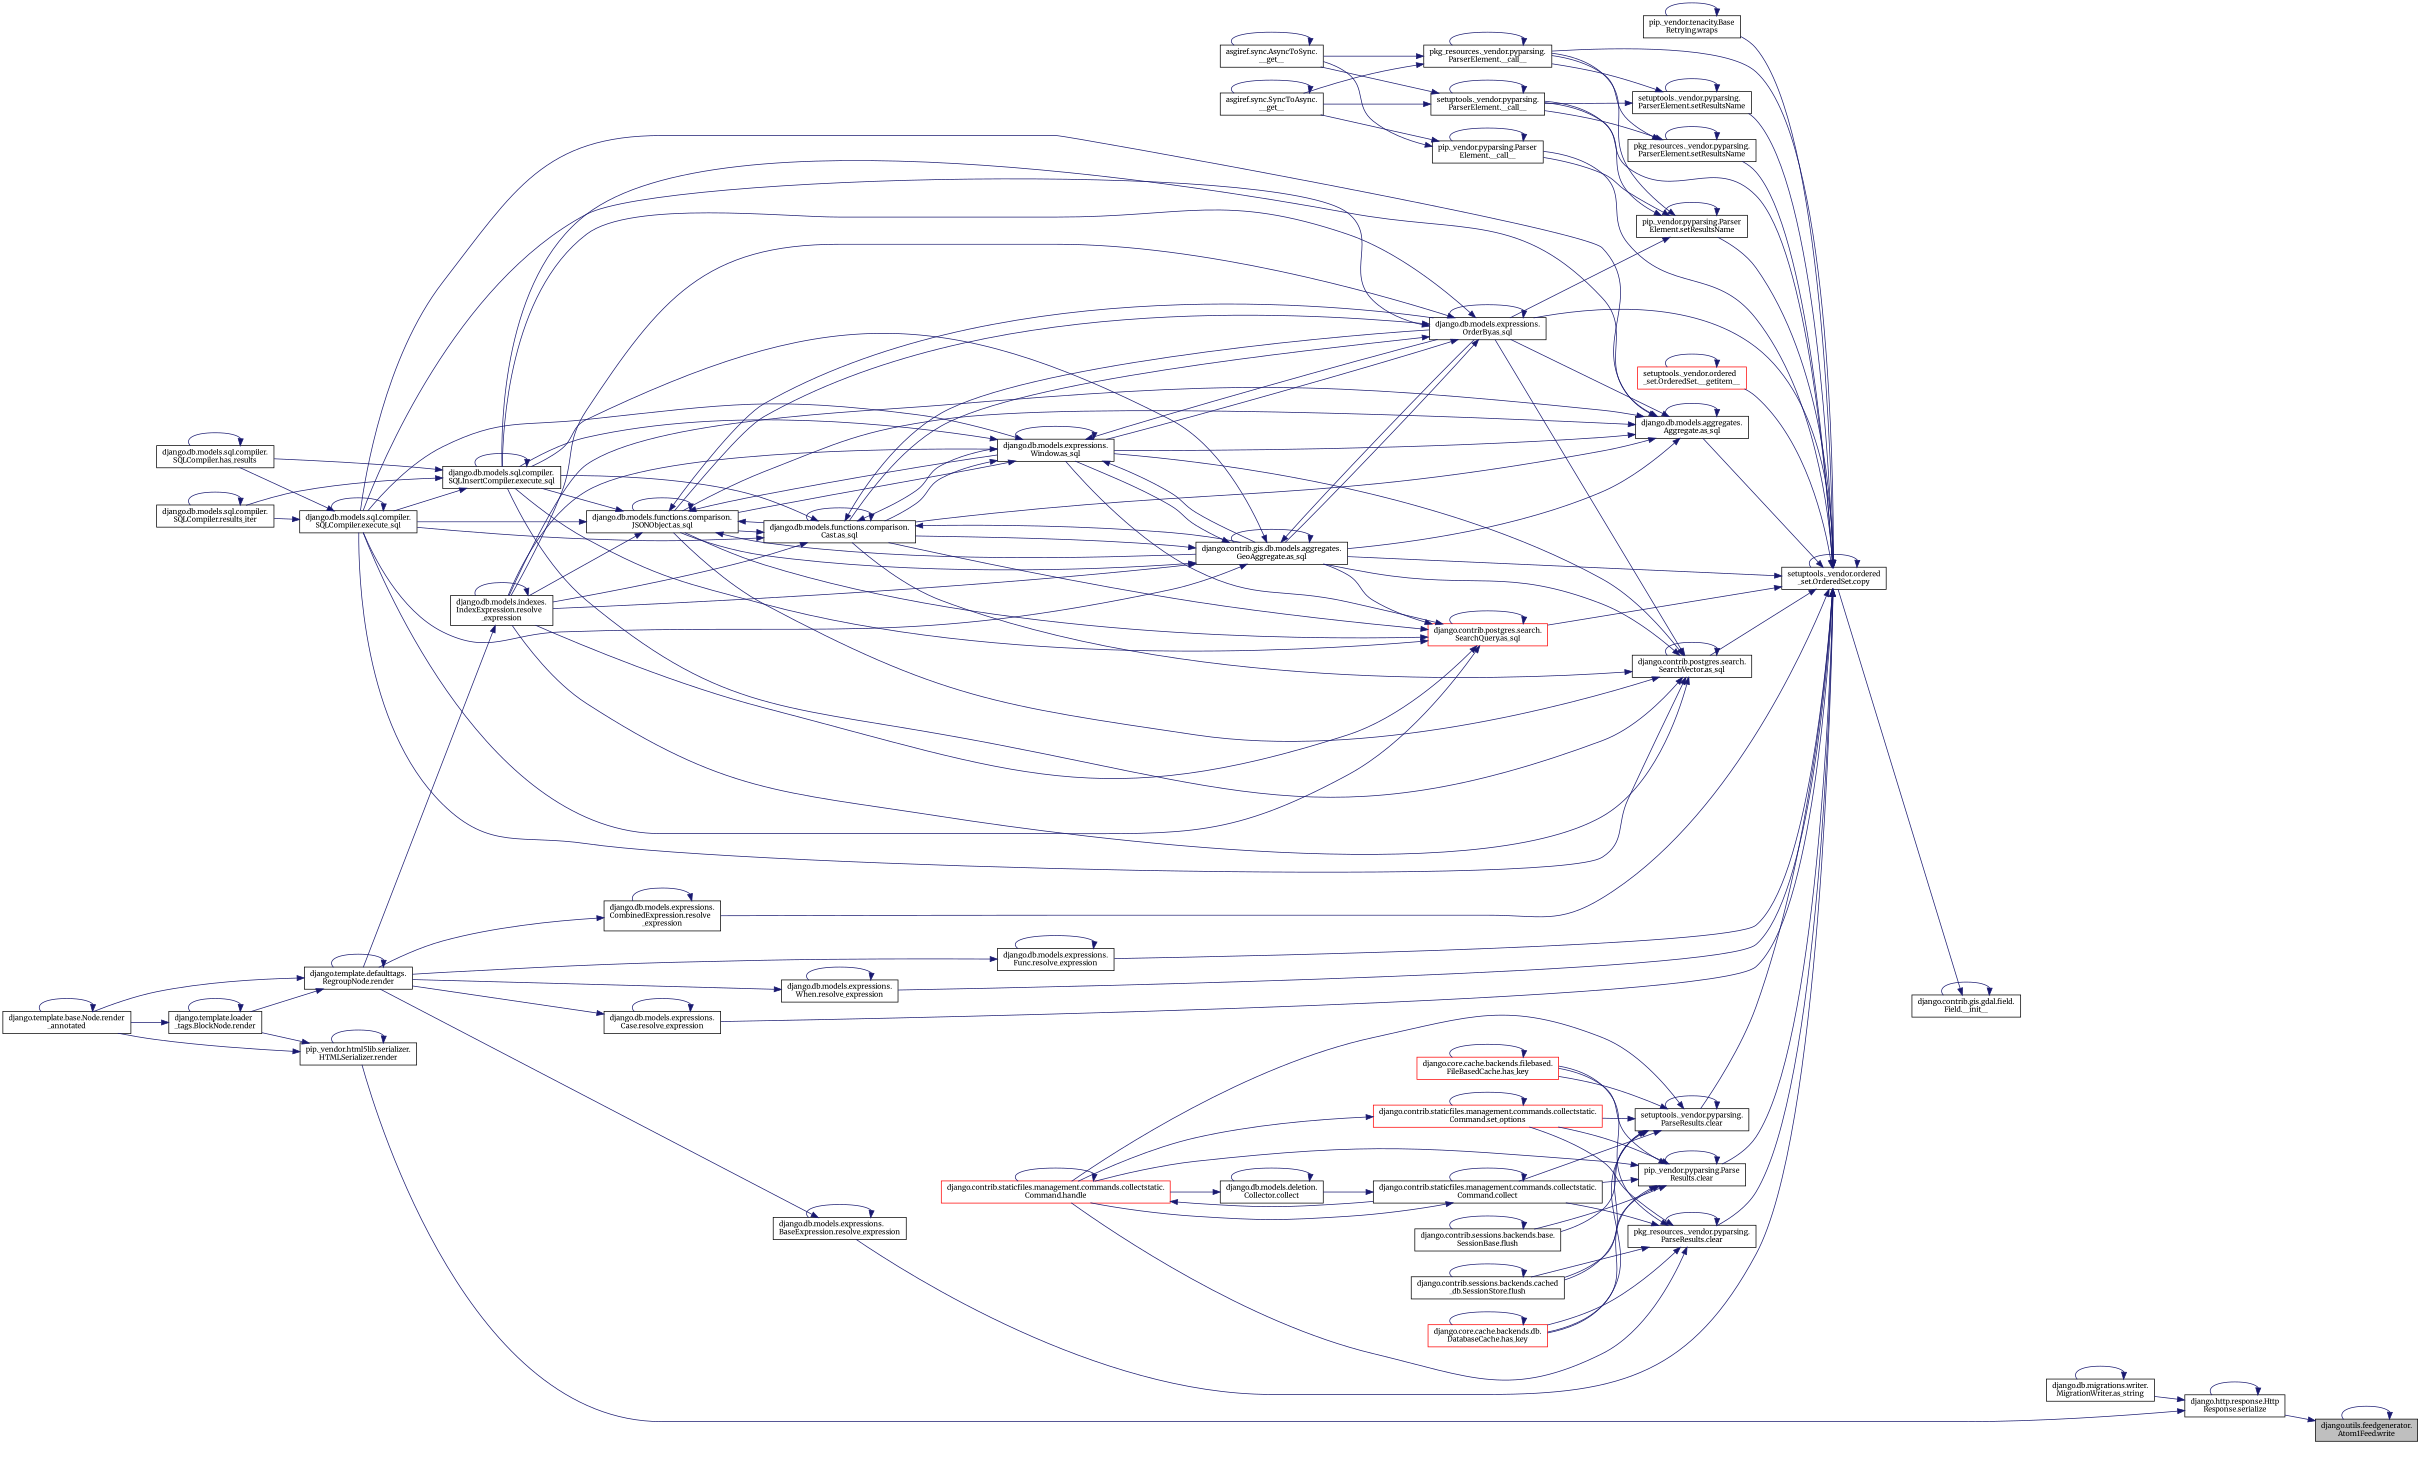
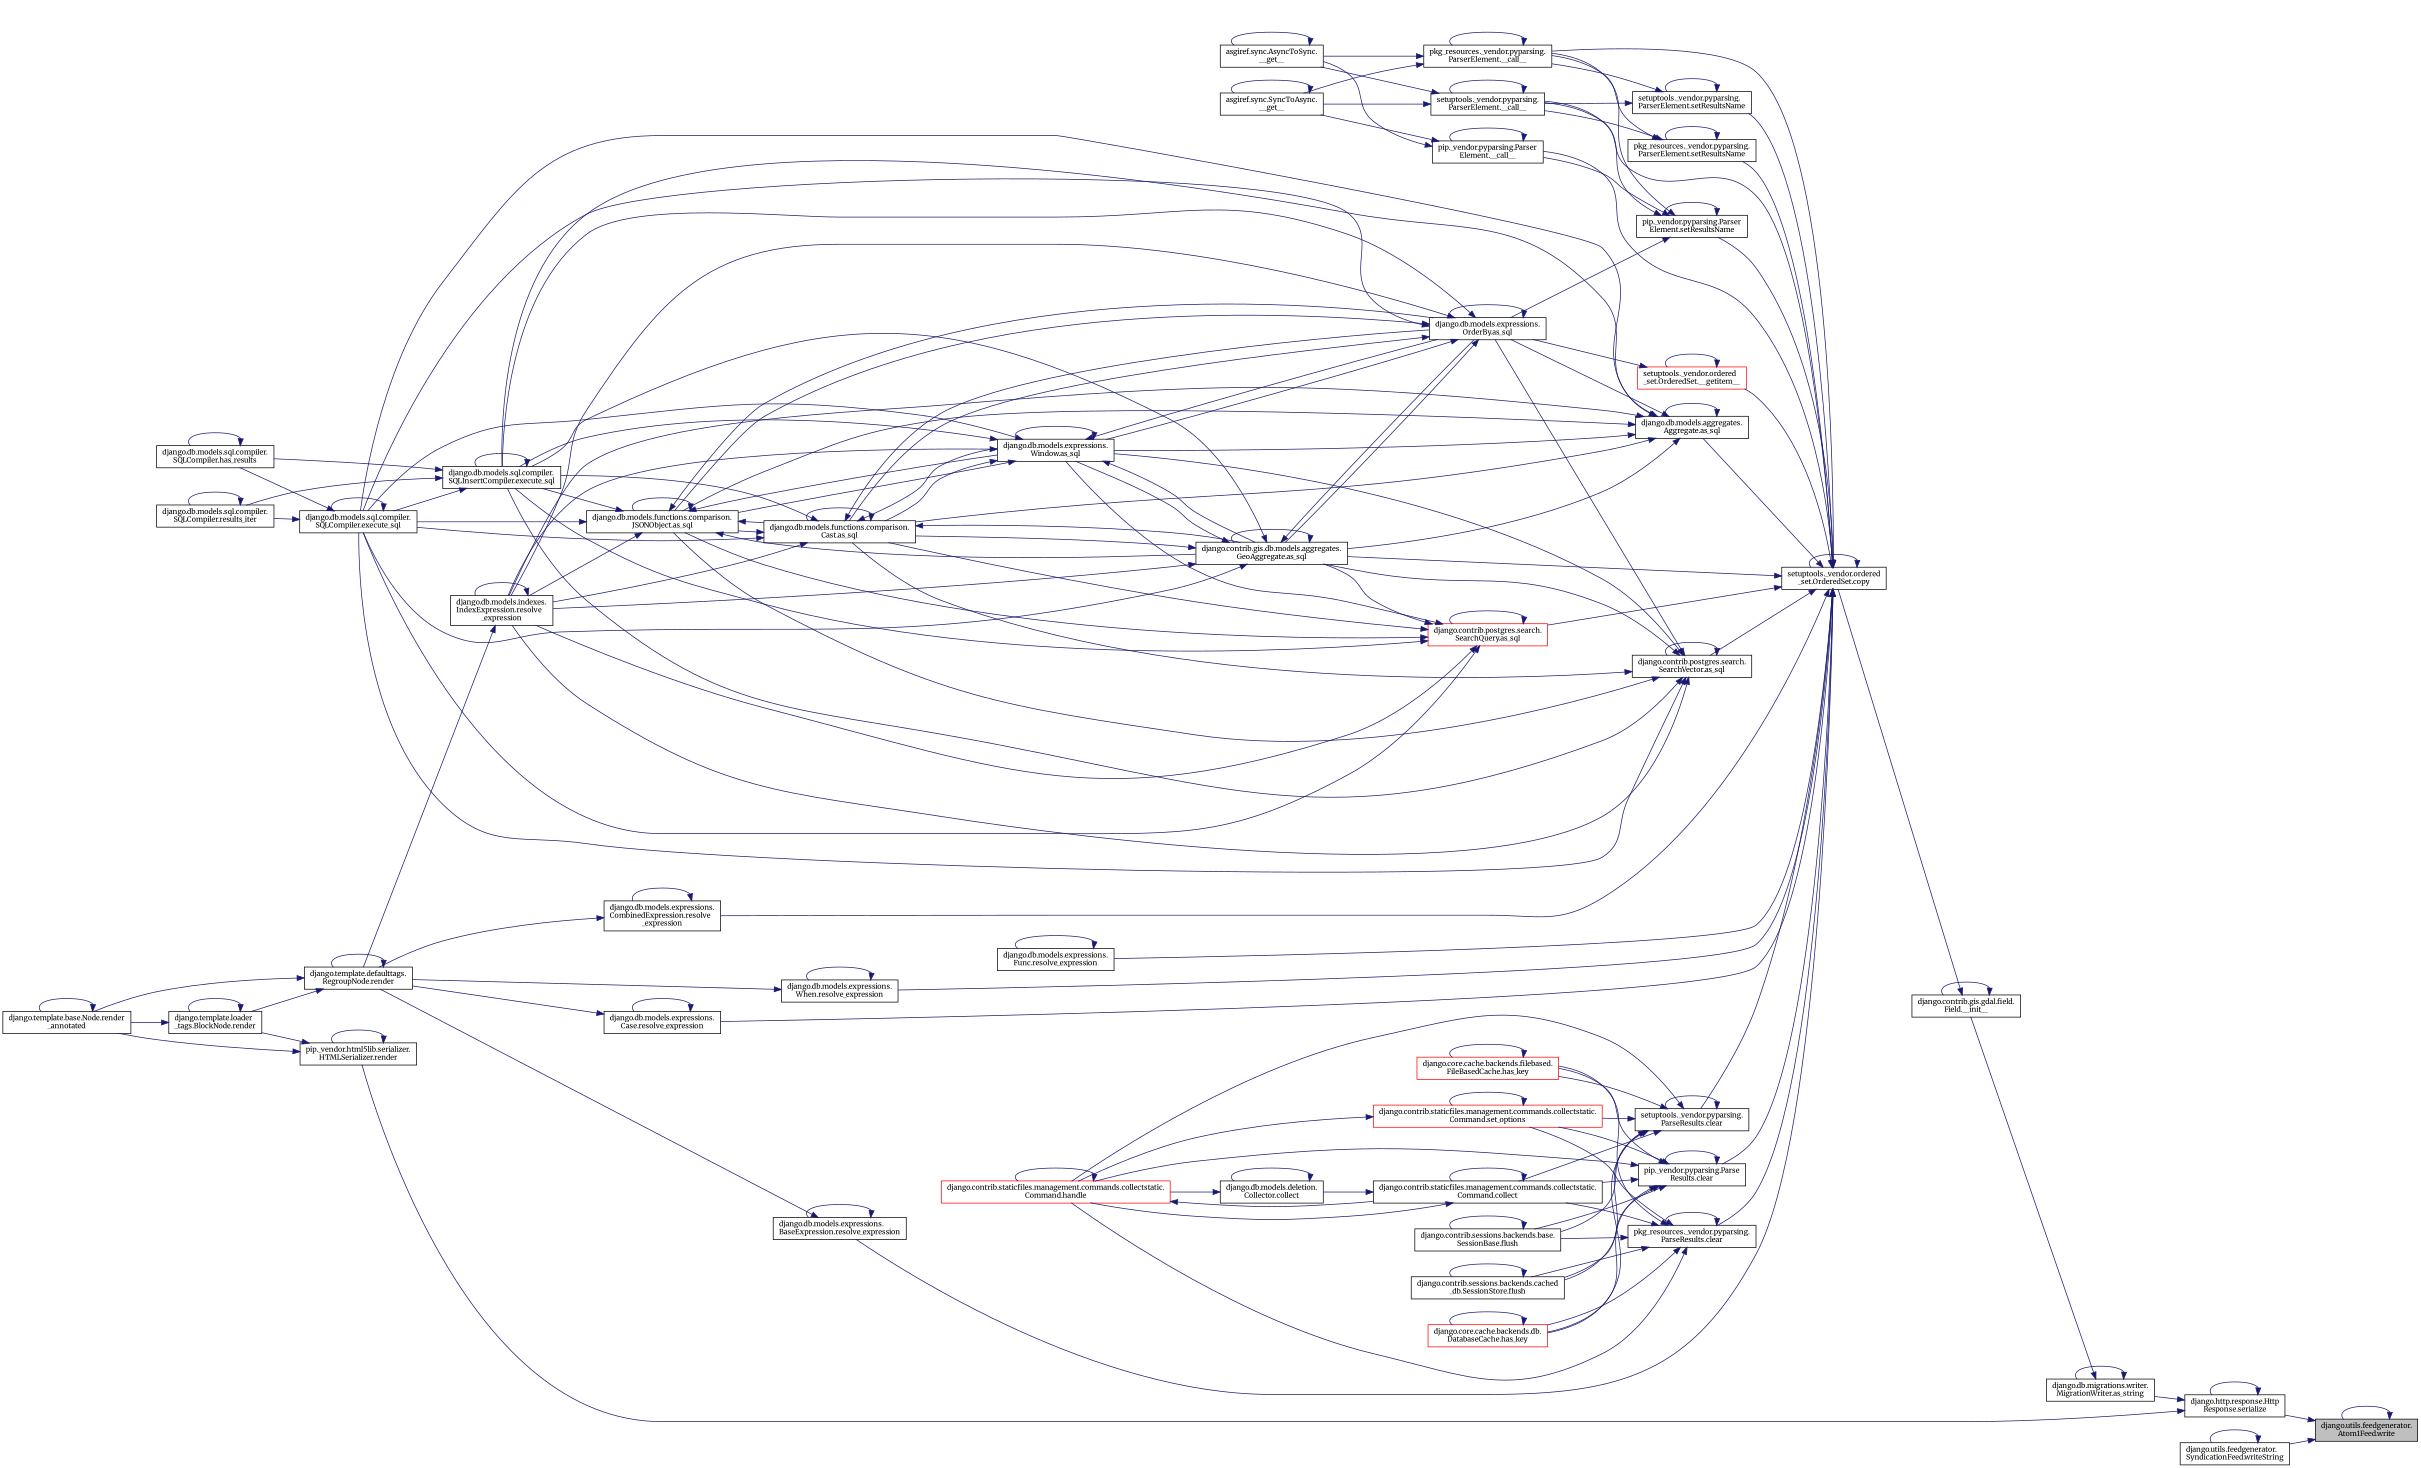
node "pip._vendor.tenacity.Base Retrying.wraps": removed
edge "django.db.models.expressions. OrderBy.as_sql" -> "setuptools._vendor.ordered _set.OrderedSet.copy": now "django.db.models.expressions. OrderBy.as_sql" -> "setuptools._vendor.ordered _set.OrderedSet.__getitem__"
edge "django.db.models.functions.comparison. JSONObject.as_sql" -> "django.contrib.gis.db.models.aggregates. GeoAggregate.as_sql": removed
edge "django.template.defaulttags. RegroupNode.render" -> "django.db.models.expressions. Func.resolve_expression": removed
edge "django.contrib.gis.gdal.field. Field.__init__" -> "django.db.migrations.writer. MigrationWriter.as_string": added
edge "django.contrib.sessions.backends.base. SessionBase.flush" -> "pkg_resources._vendor.pyparsing. ParseResults.clear": added
node "django.utils.feedgenerator. SyndicationFeed.writeString": added
